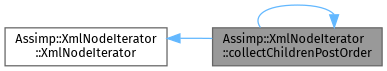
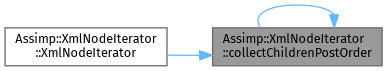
edge "Assimp::XmlNodeIterator ::collectChildrenPostOrder" -> "Assimp::XmlNodeIterator ::XmlNodeIterator": reversed
